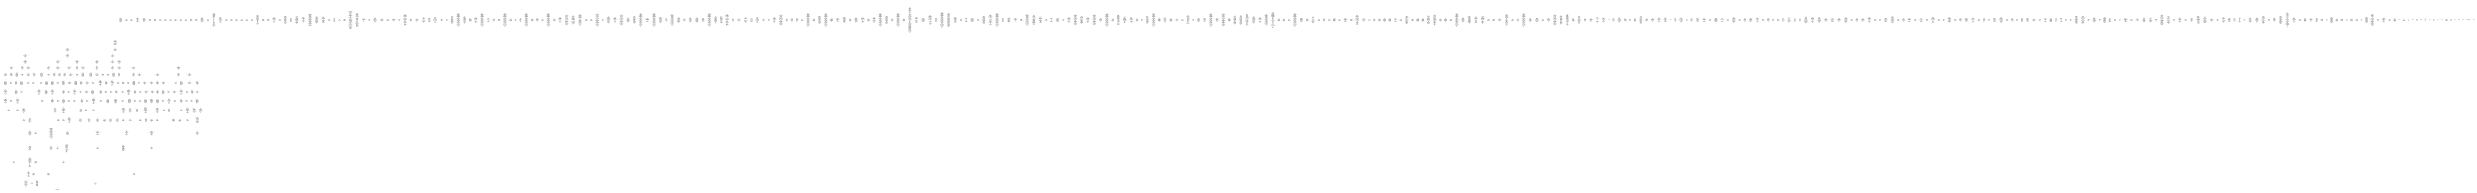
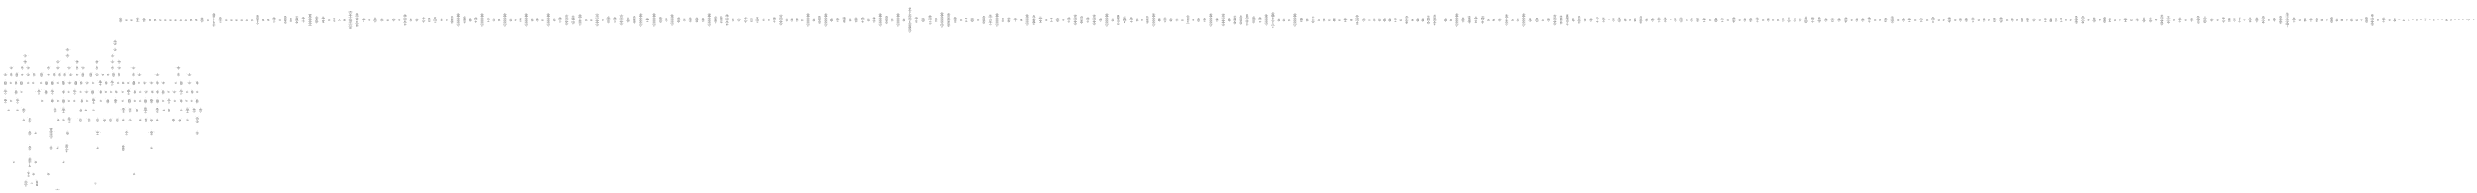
node "# 0x2668 JUMPDEST PUSHX Data PUSHX Data JUMP": removed
